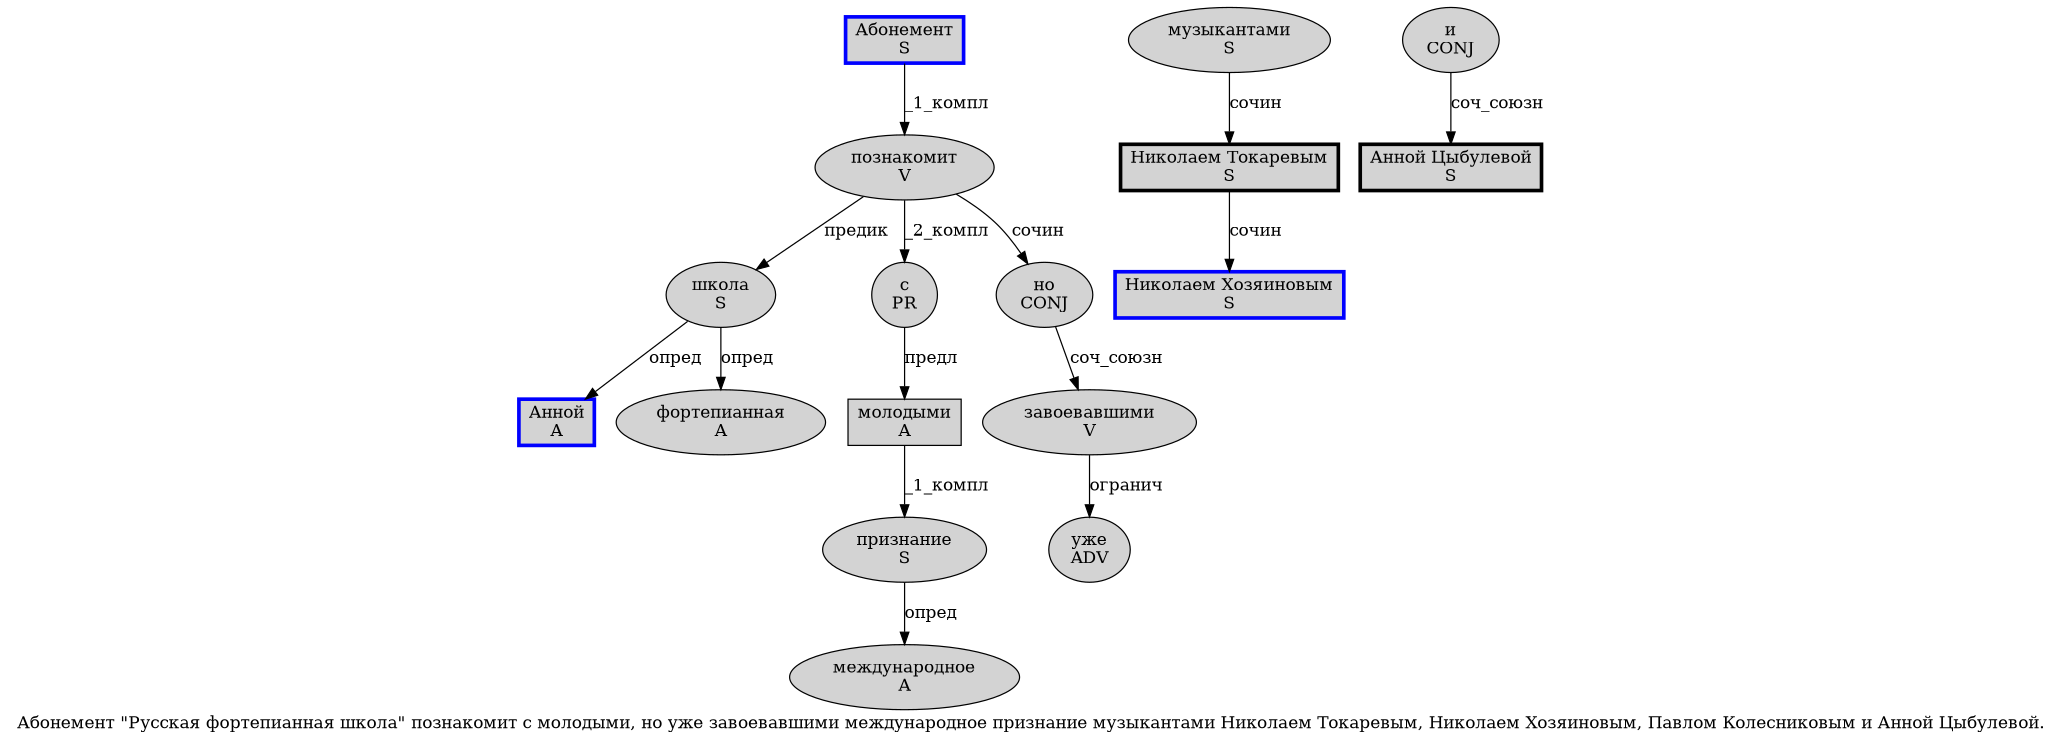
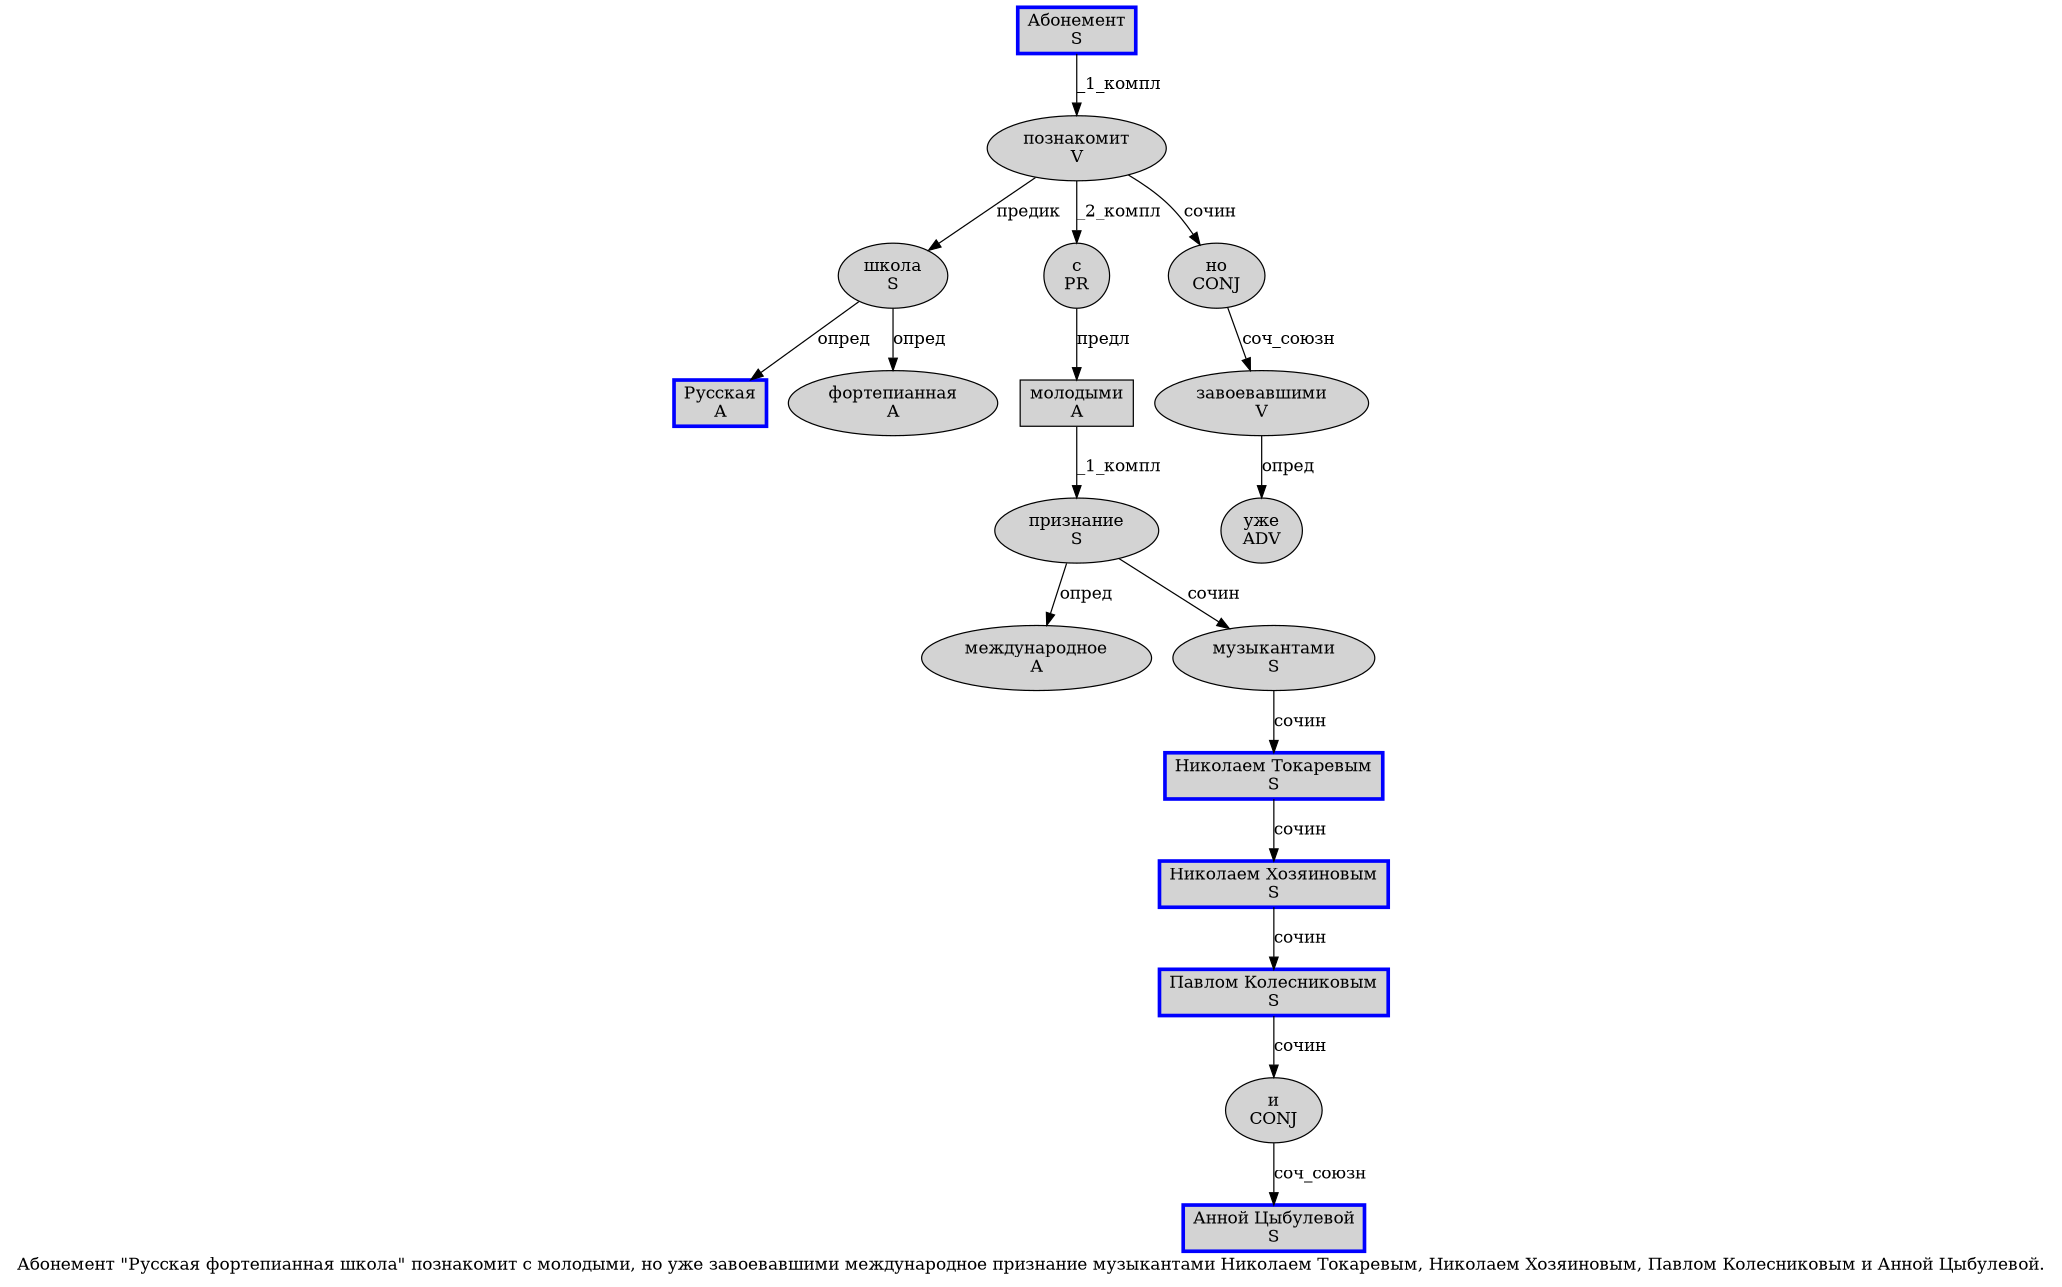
node "Николаем Токаревым S": color black -> blue
node "Анной Цыбулевой S": color black -> blue
node "Анной A": label "Анной A" -> "Русская A"
edge "завоевавшими V" -> "уже ADV": label "огранич" -> "опред"
edge "признание S" -> "музыкантами S": added, label "сочин"
node "Павлом Колесниковым S": added
